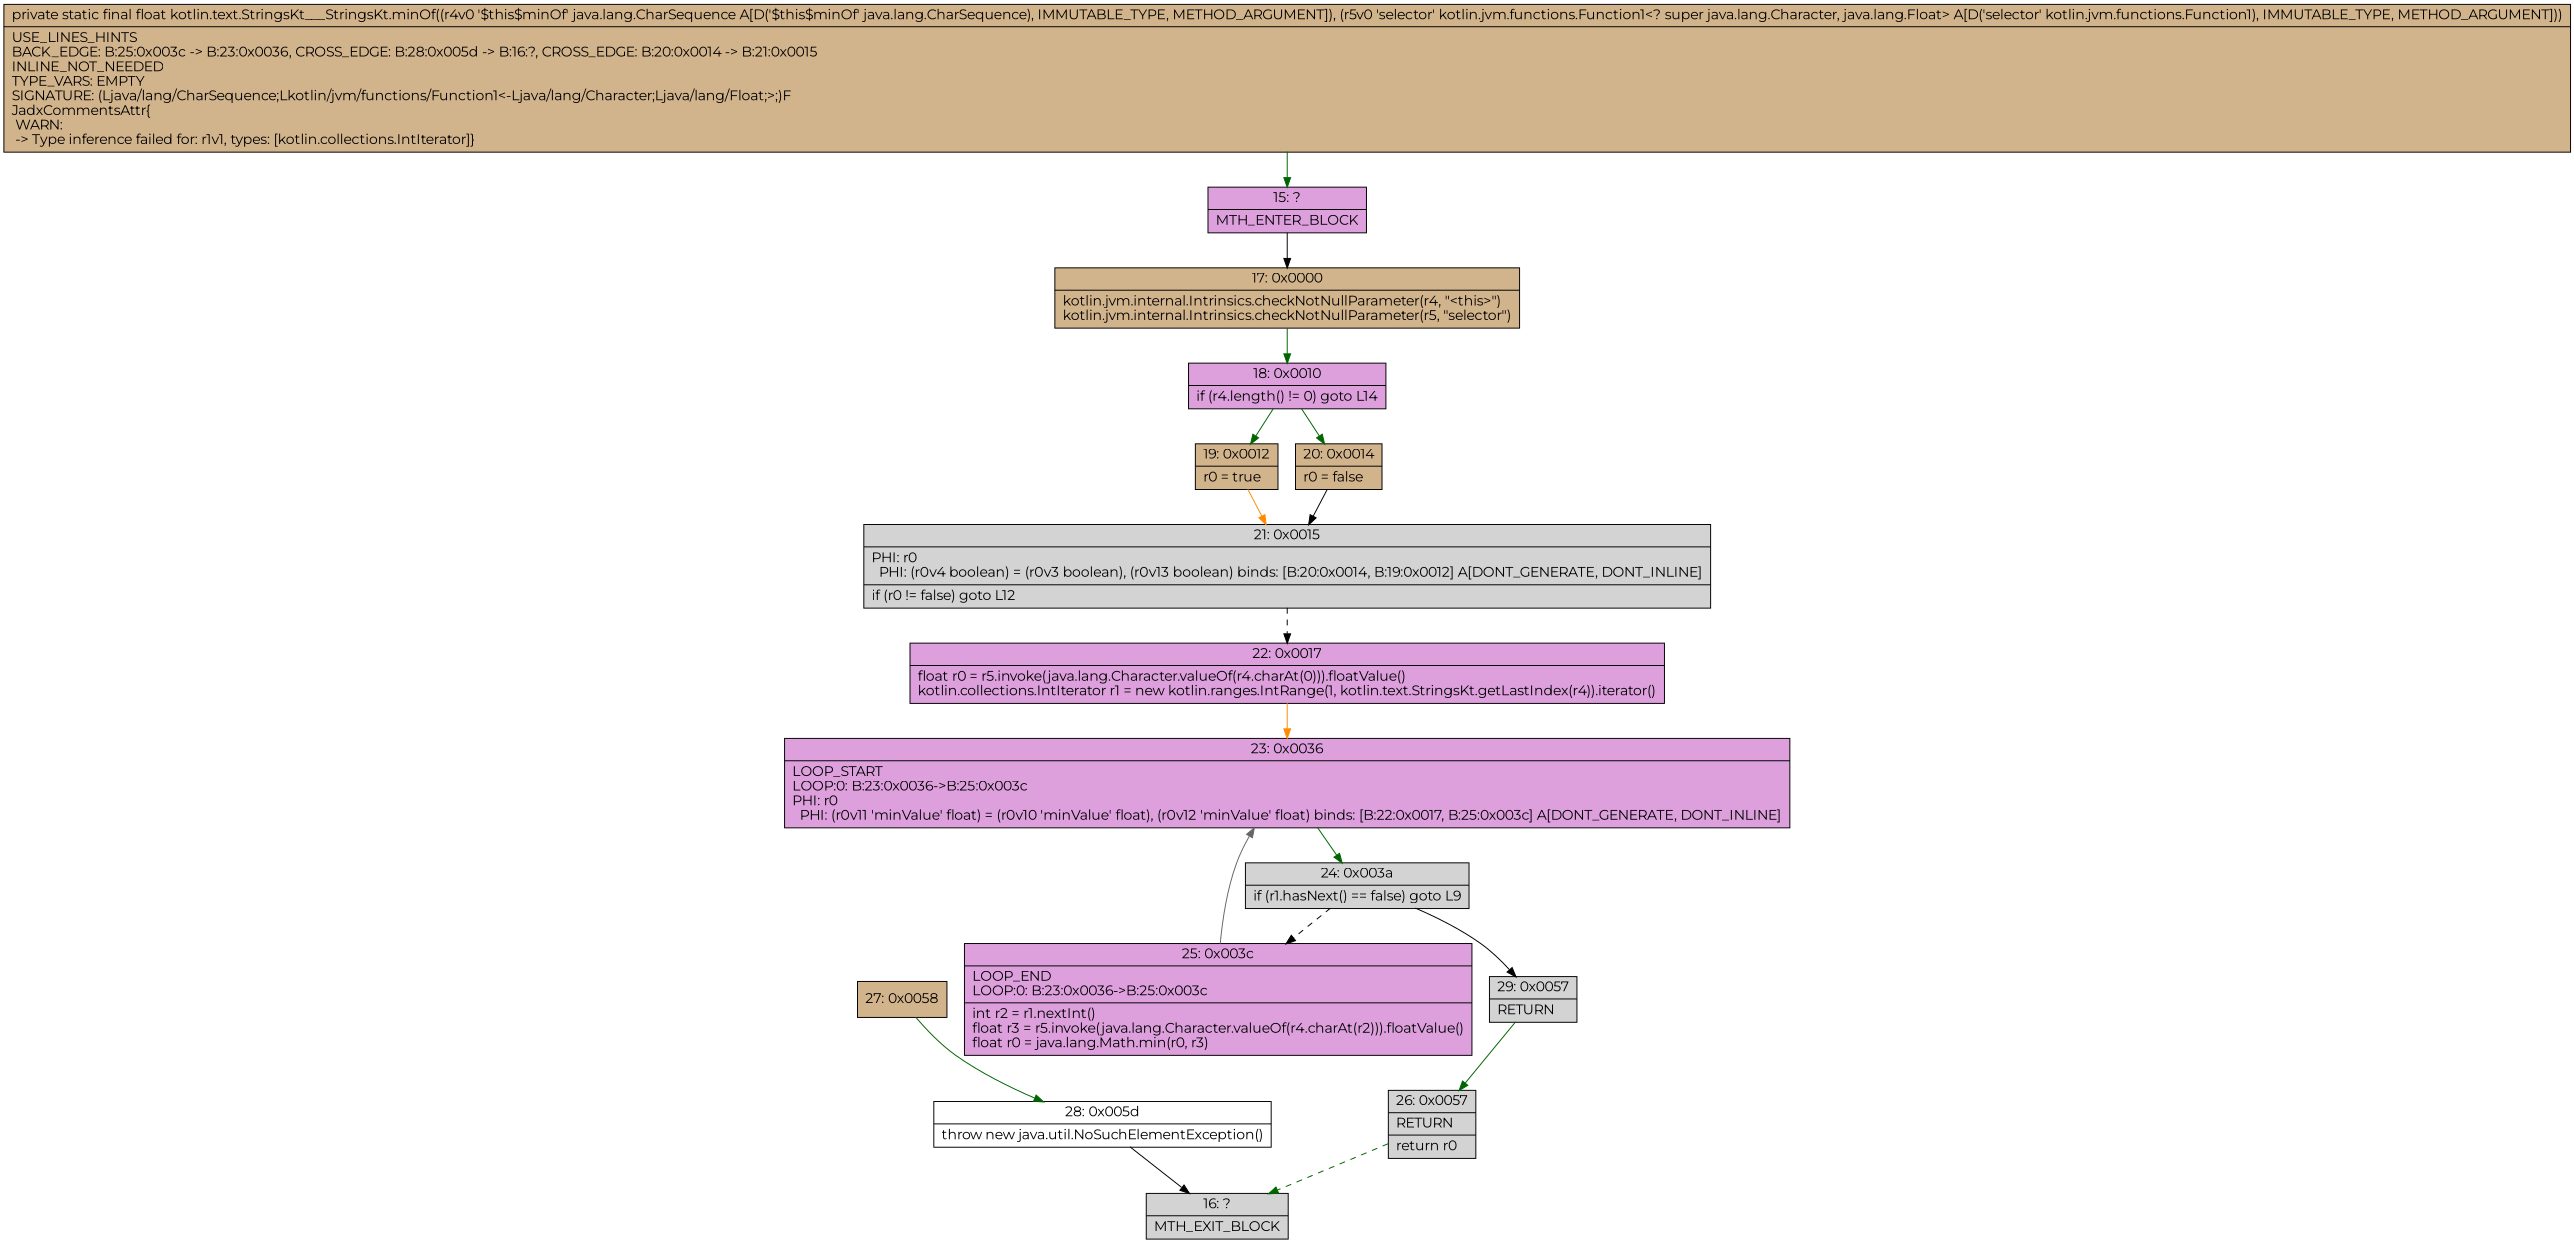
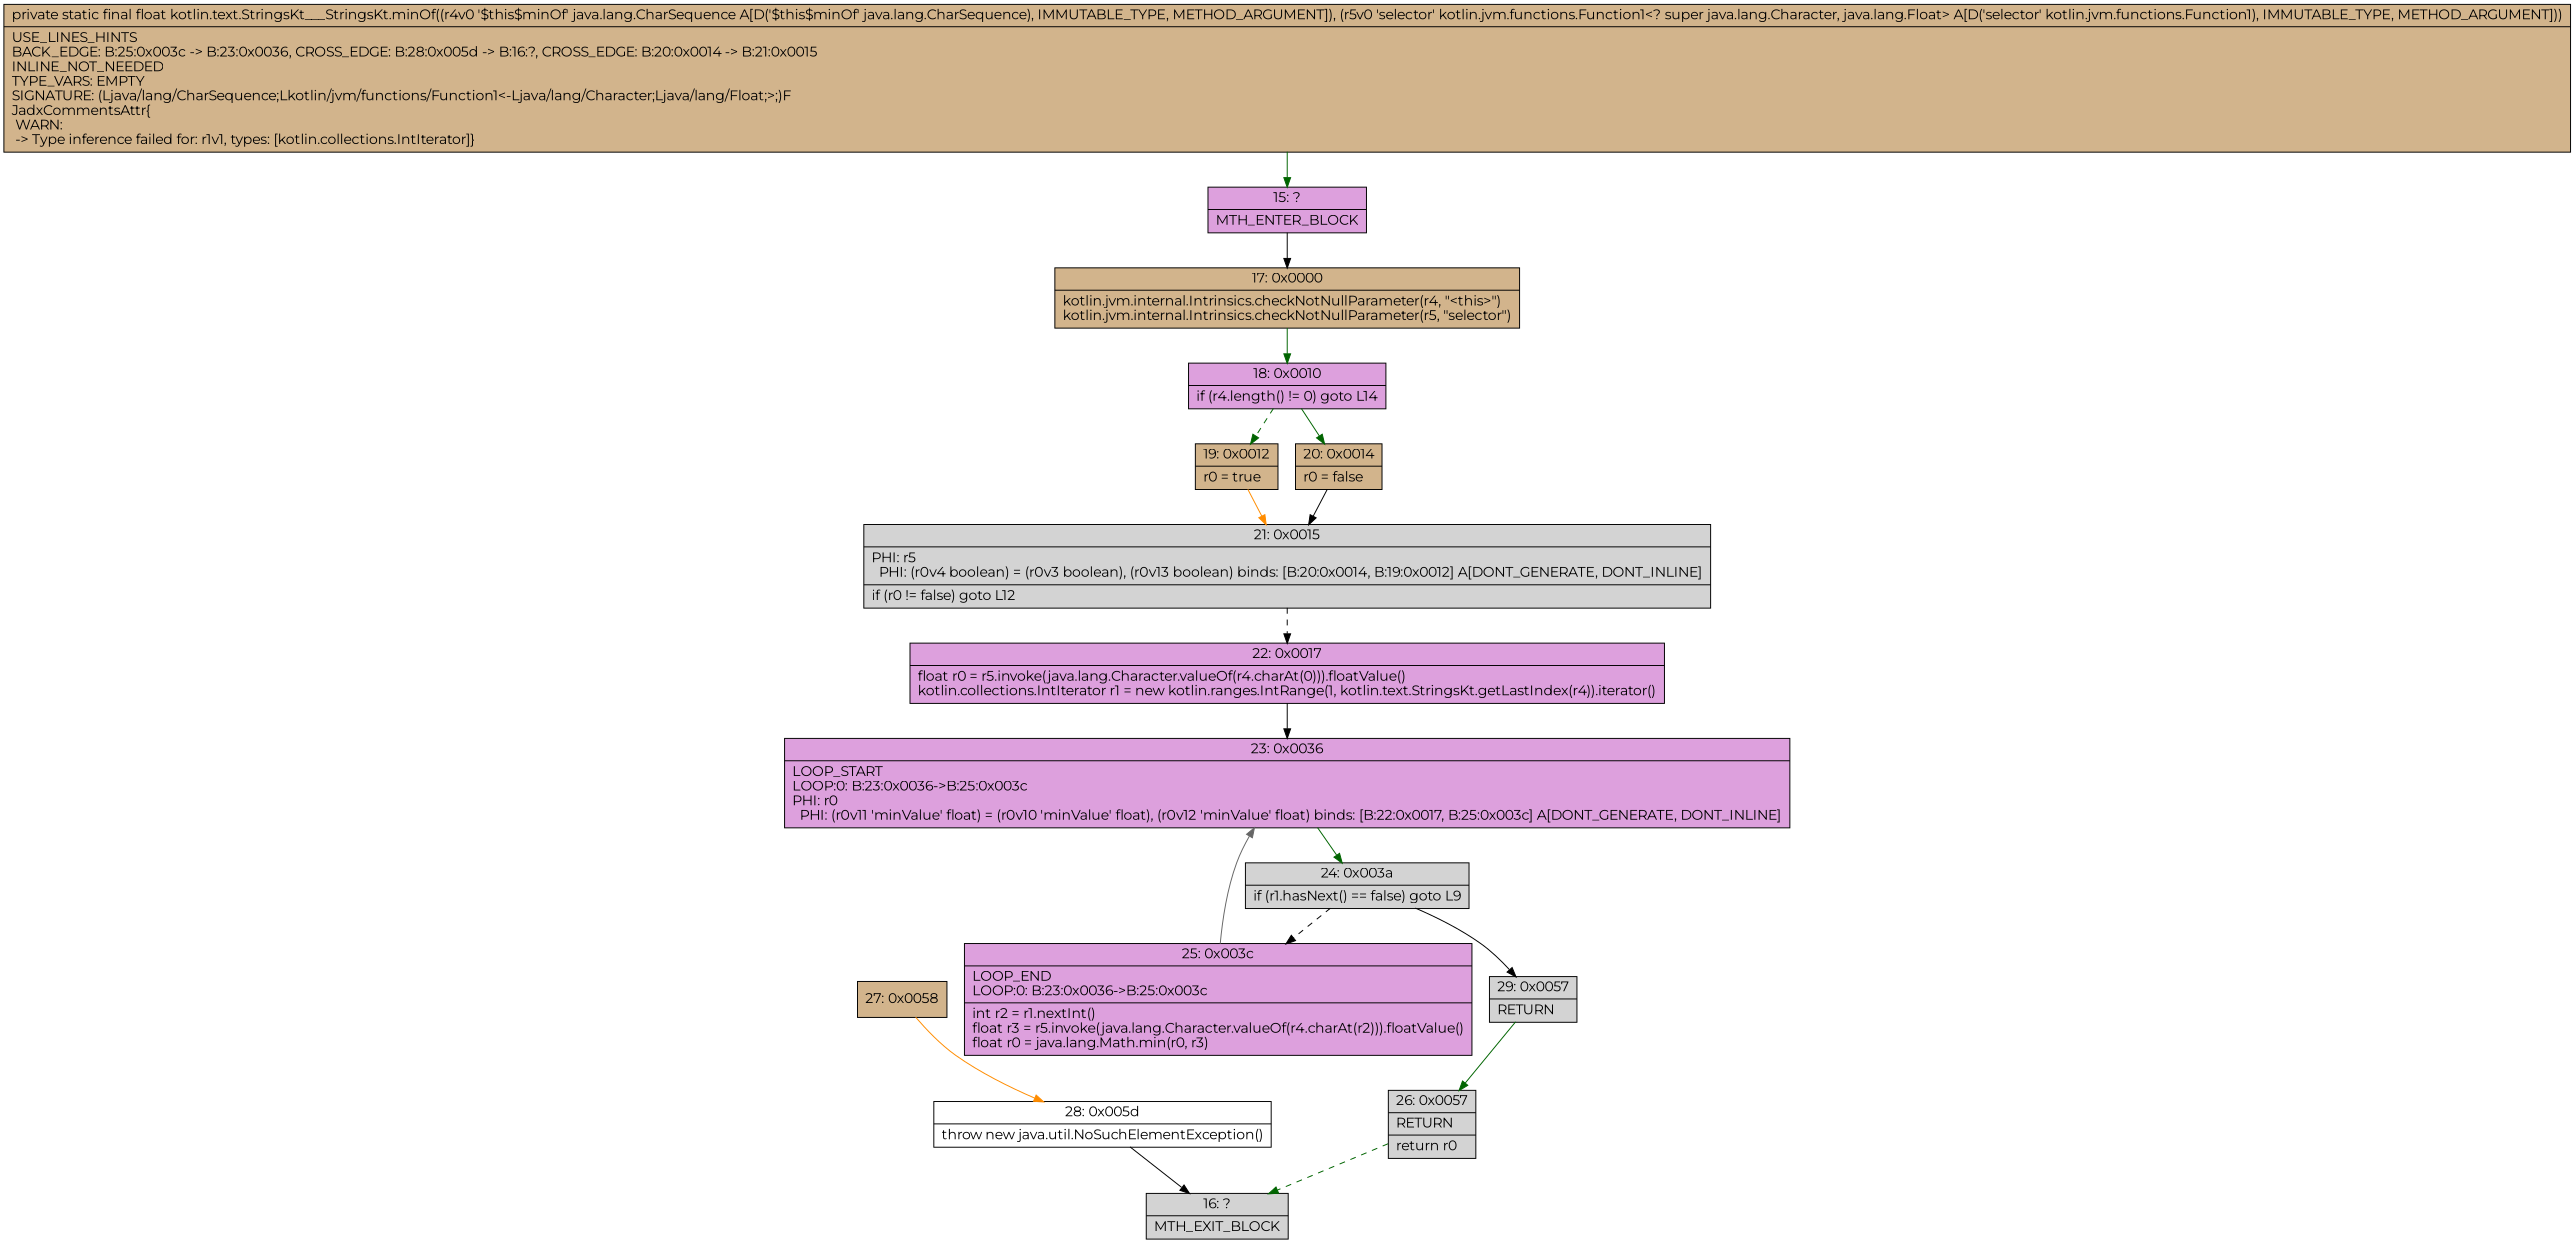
edge "18: 0x0010" -> "19: 0x0012": style solid -> dashed
node "21: 0x0015": text "PHI: r0" -> "PHI: r5"
edge "22: 0x0017" -> "23: 0x0036": color darkorange -> black
edge "27: 0x0058" -> "28: 0x005d": color darkgreen -> darkorange
